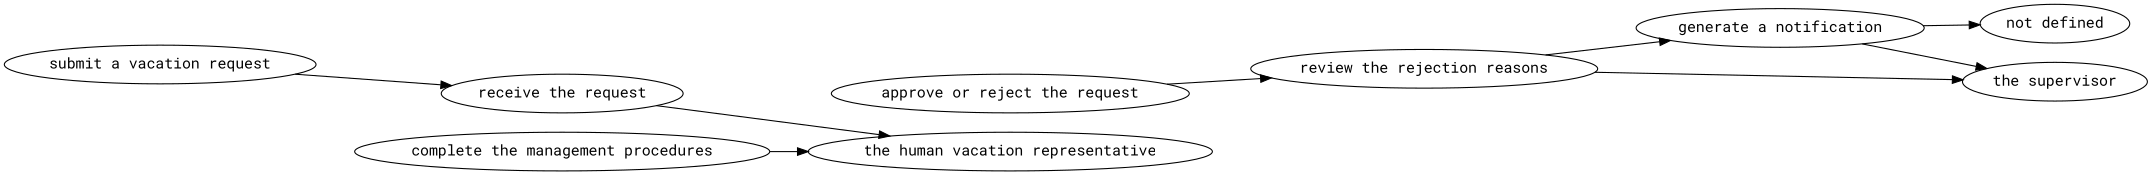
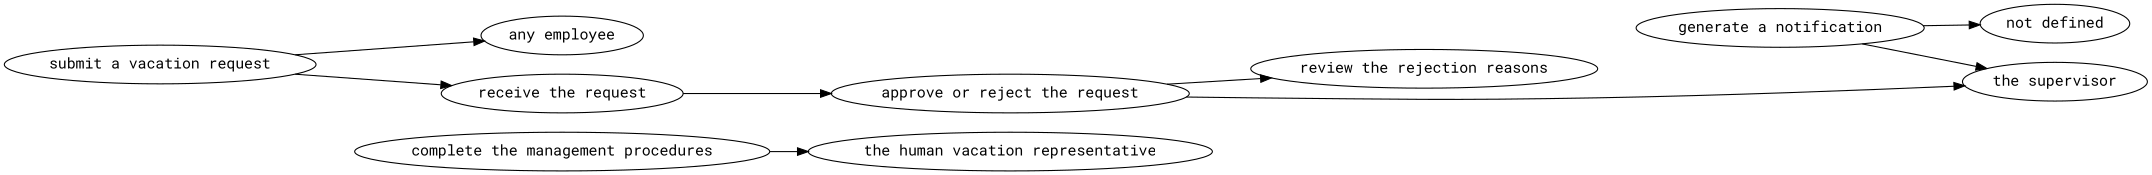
node "any employee": added
edge "review the rejection reasons" -> "generate a notification": removed
edge "review the rejection reasons" -> "the supervisor": now "approve or reject the request" -> "the supervisor"
edge "receive the request" -> "the human vacation representative": now "receive the request" -> "approve or reject the request"
